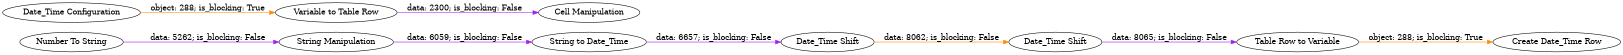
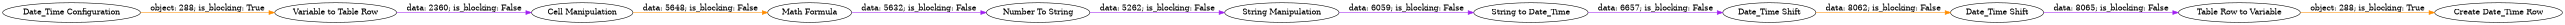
edge "Variable to Table Row" -> "Cell Manipulation": label "data: 2300; is_blocking: False" -> "data: 2360; is_blocking: False"
node "Math Formula": added
